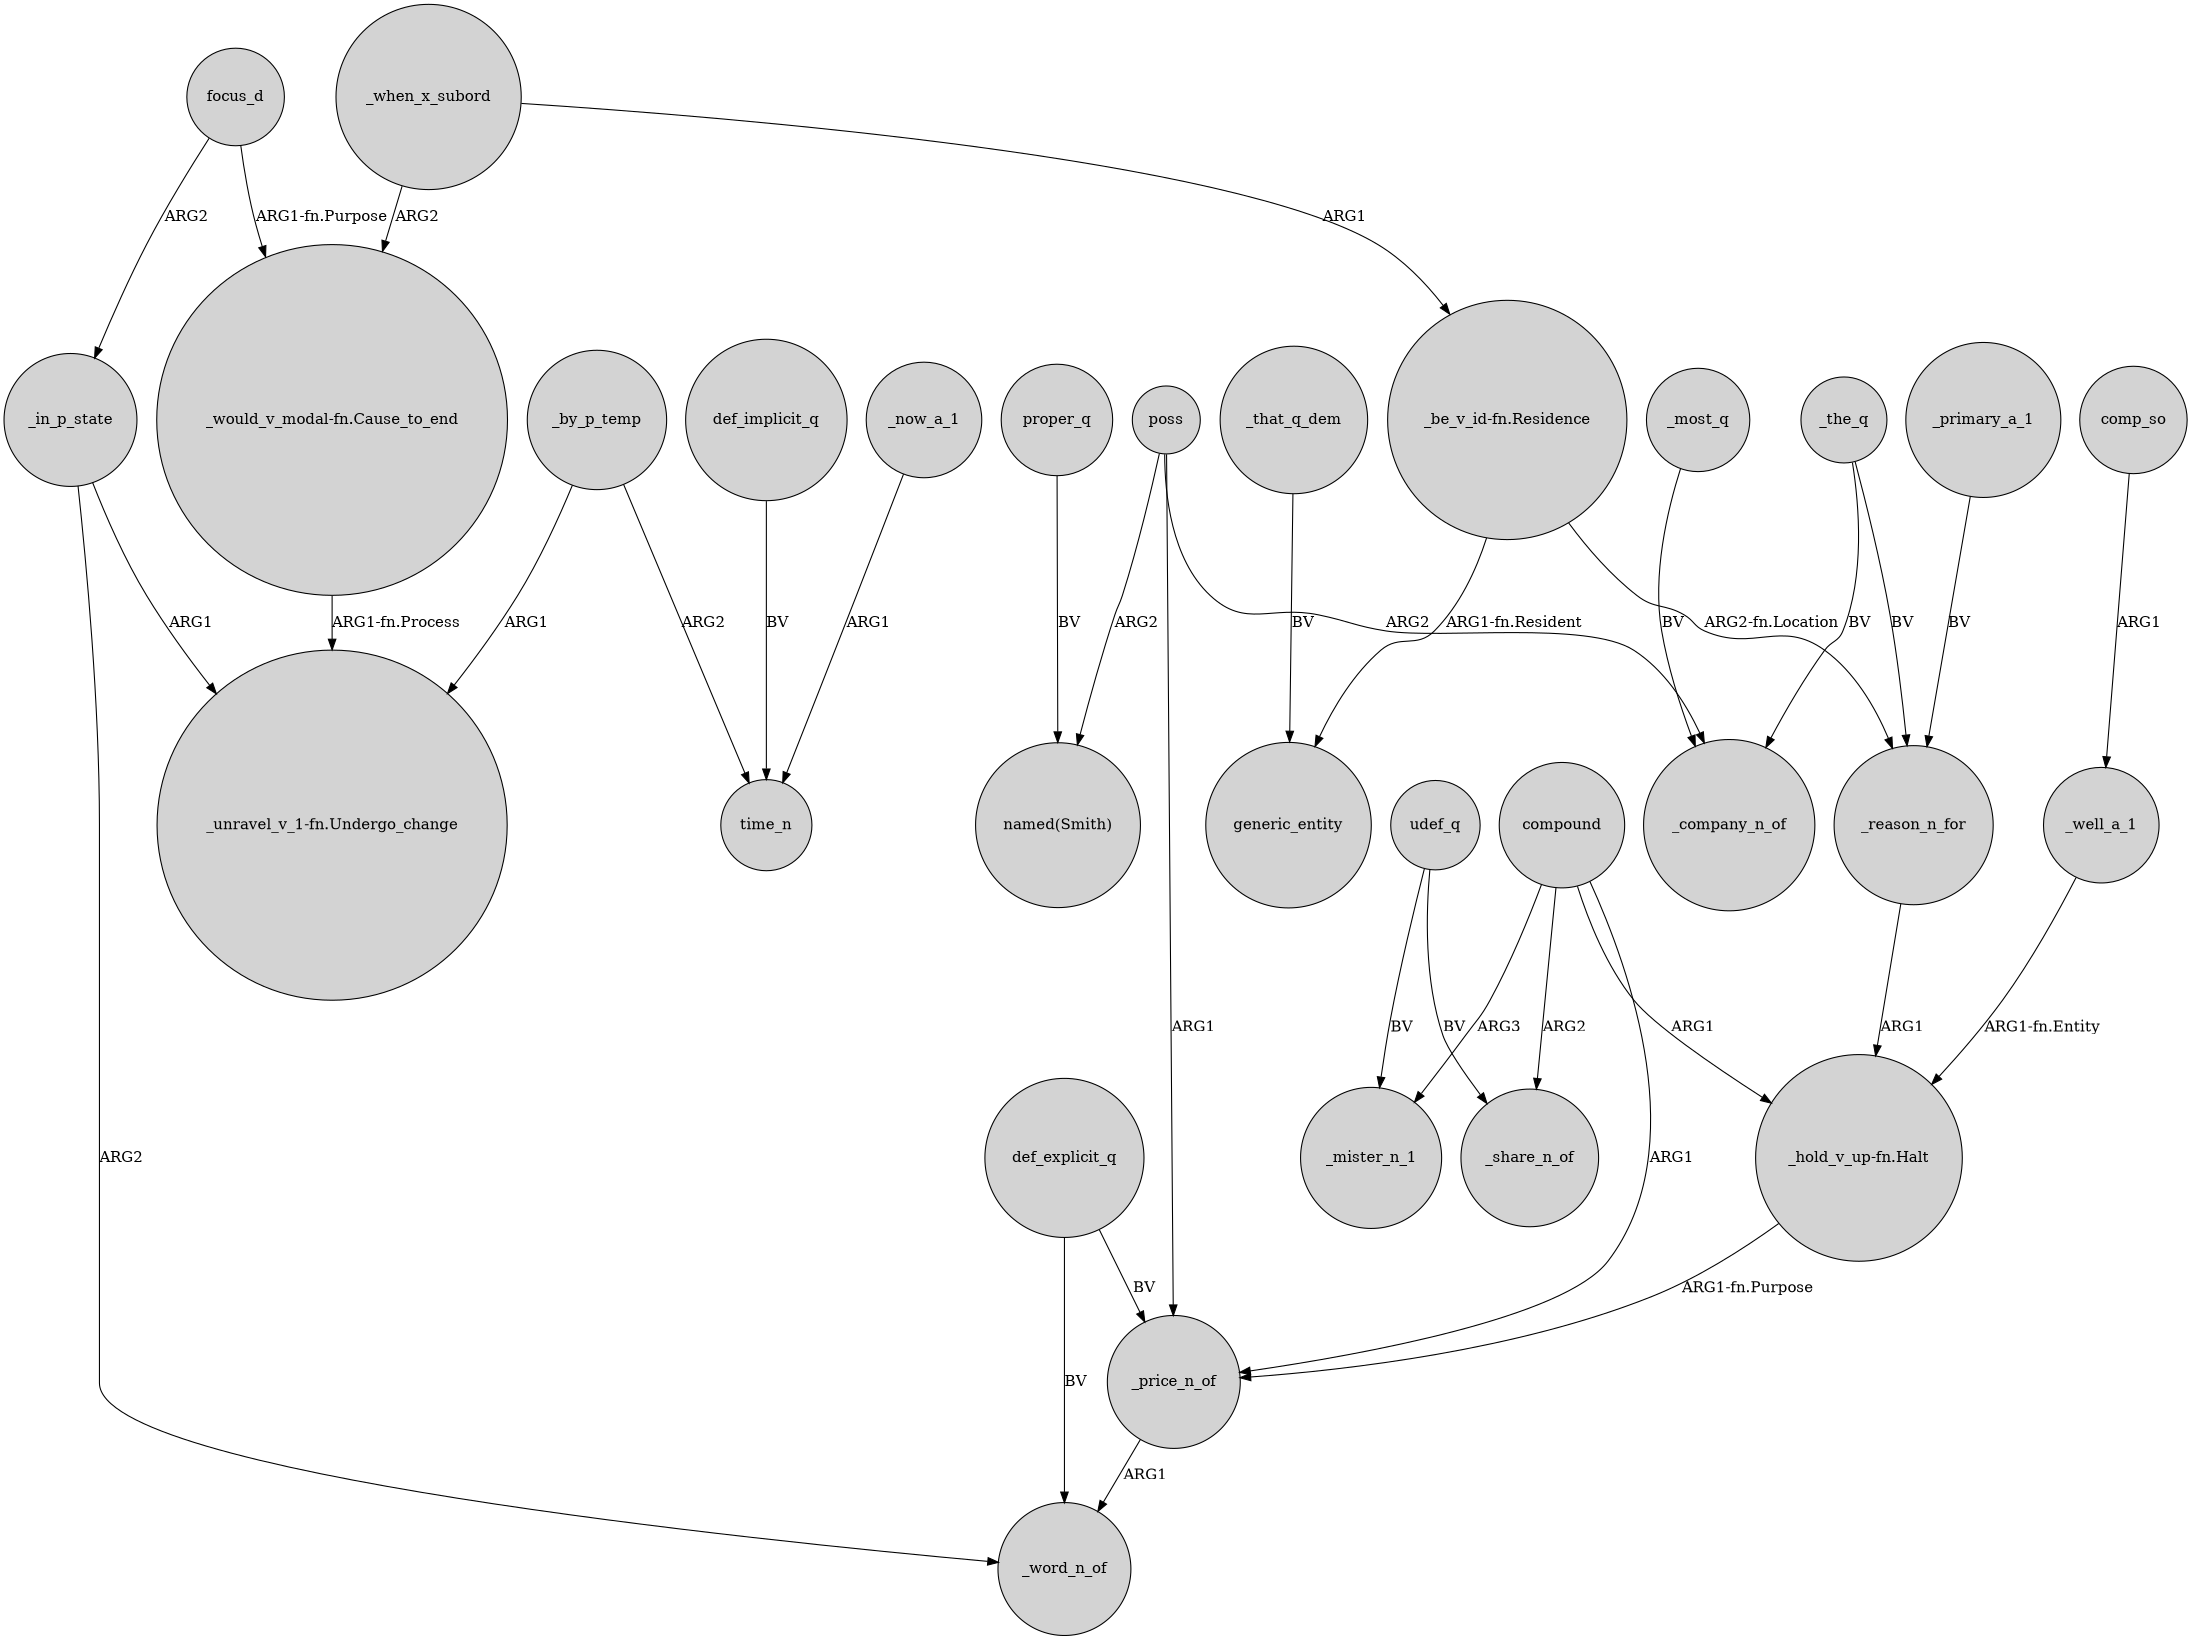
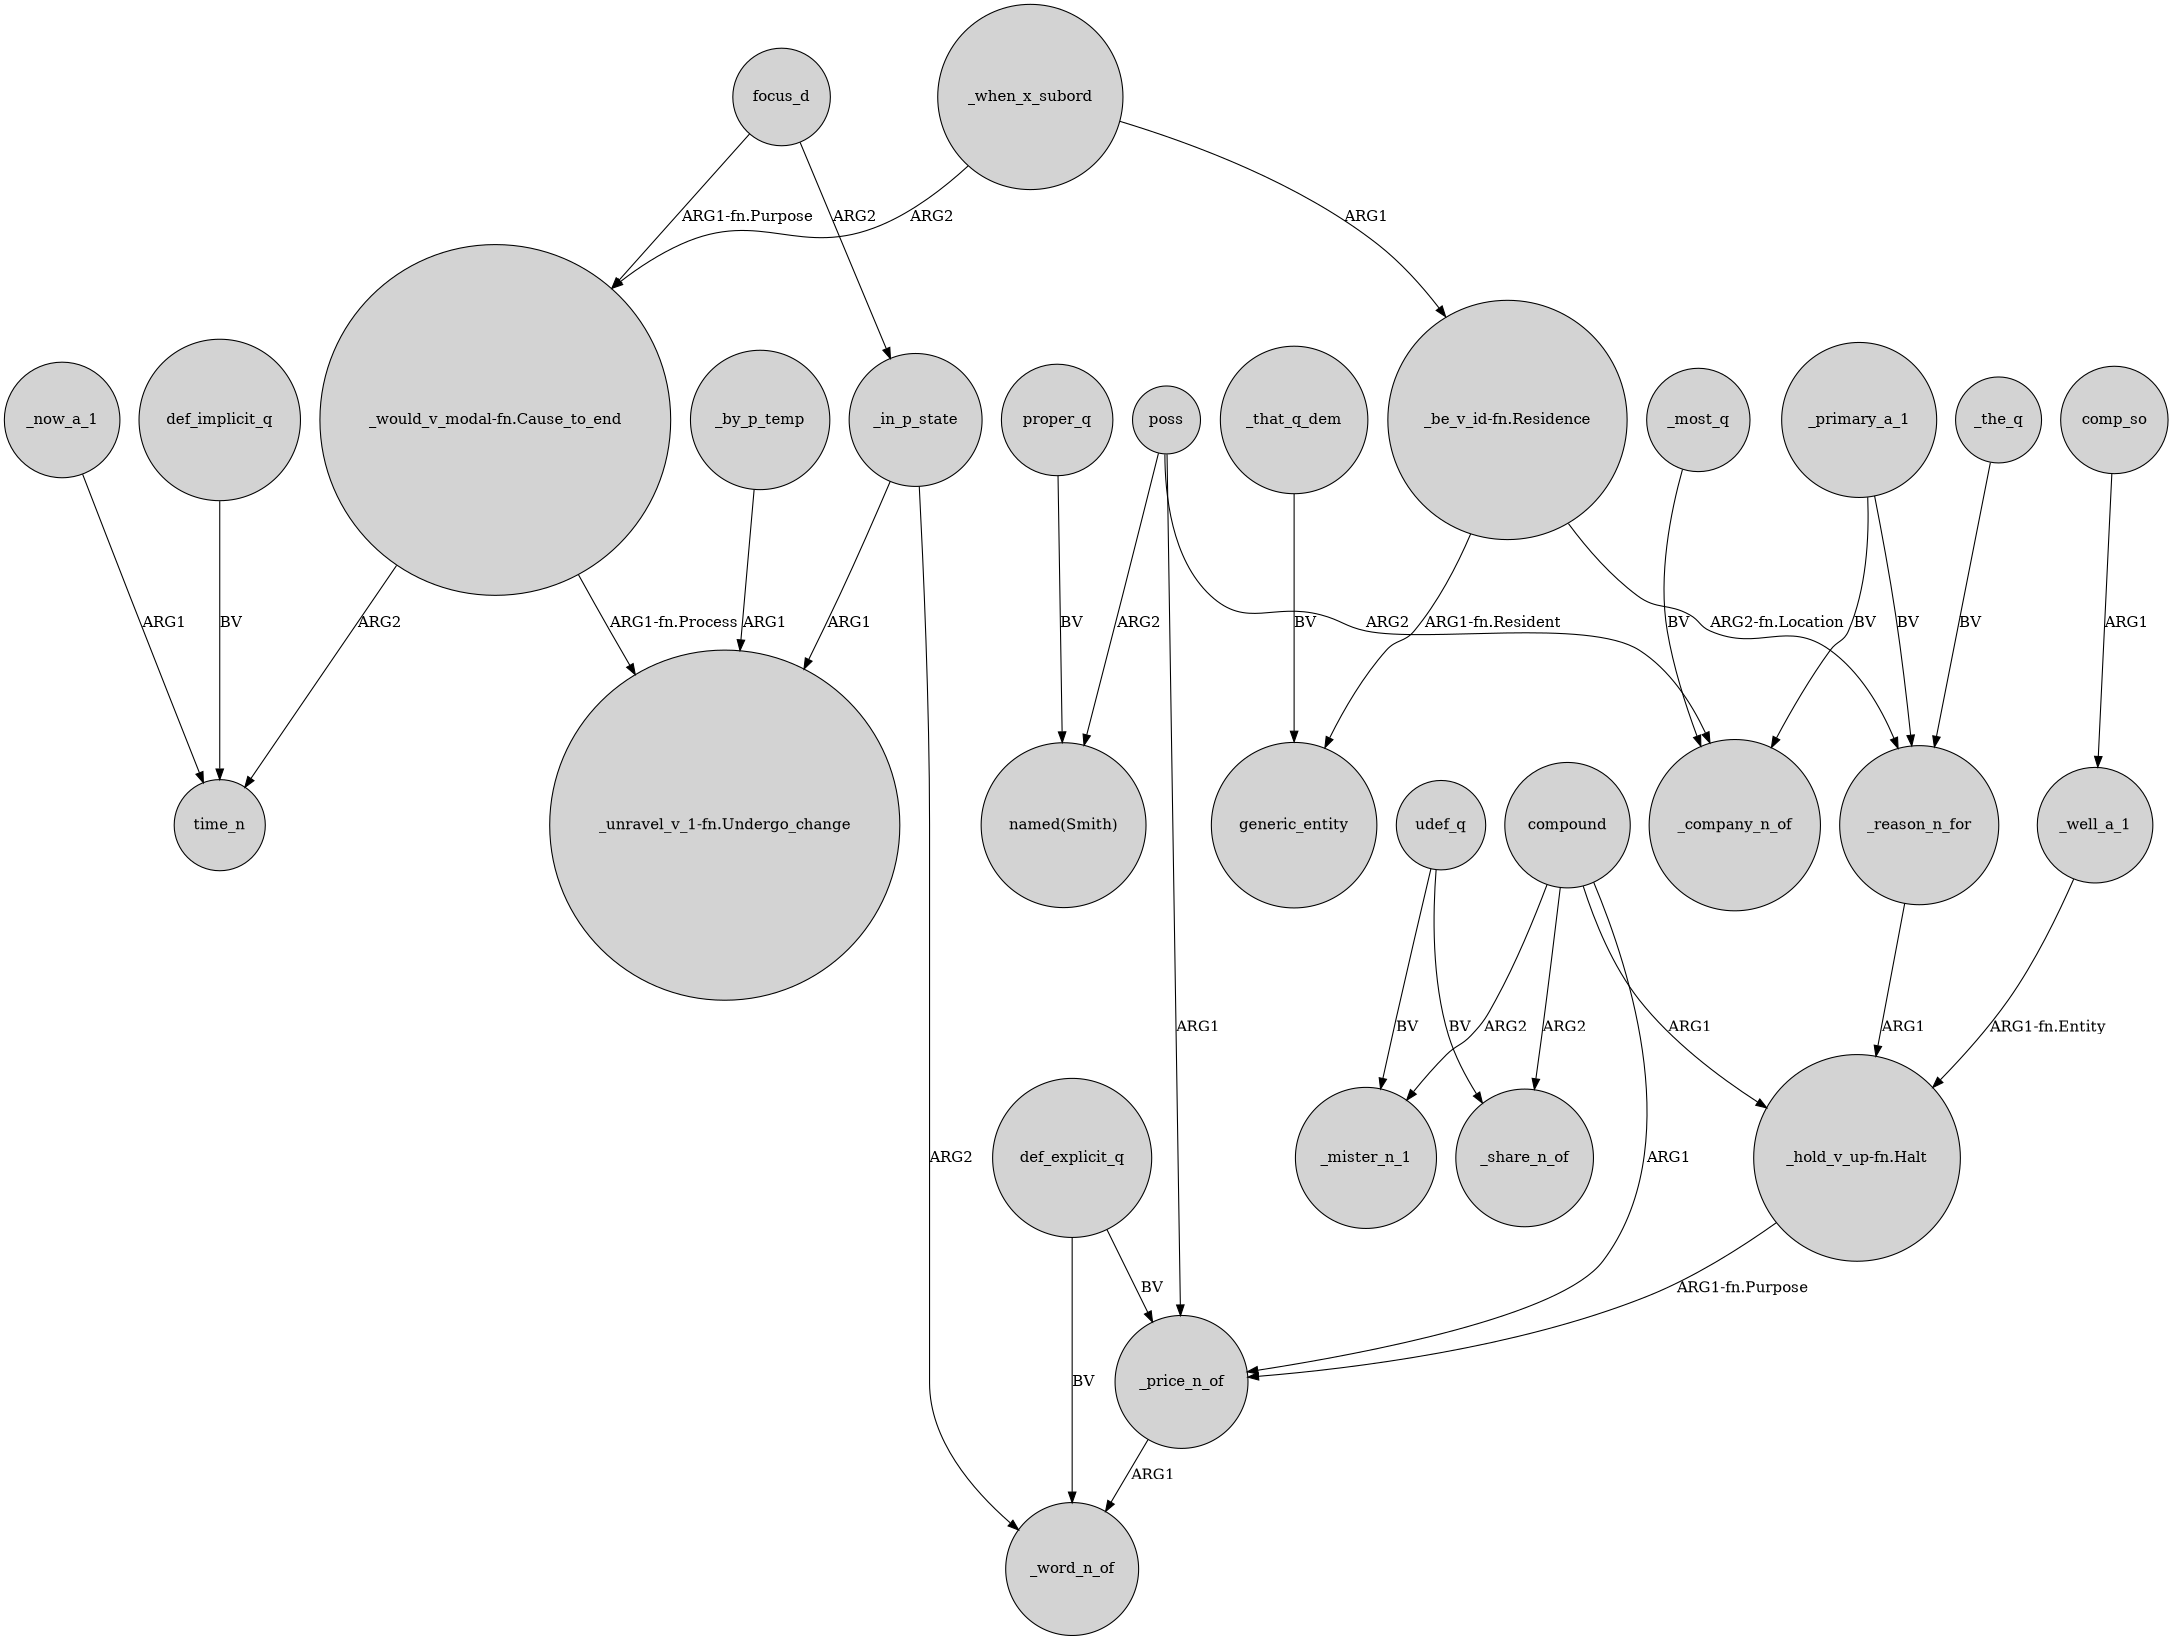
edge "_the_q" -> "_company_n_of": now "_primary_a_1" -> "_company_n_of"
edge "_by_p_temp" -> "time_n": now "_would_v_modal-fn.Cause_to_end" -> "time_n"
edge "compound" -> "_mister_n_1": label "ARG3" -> "ARG2"
